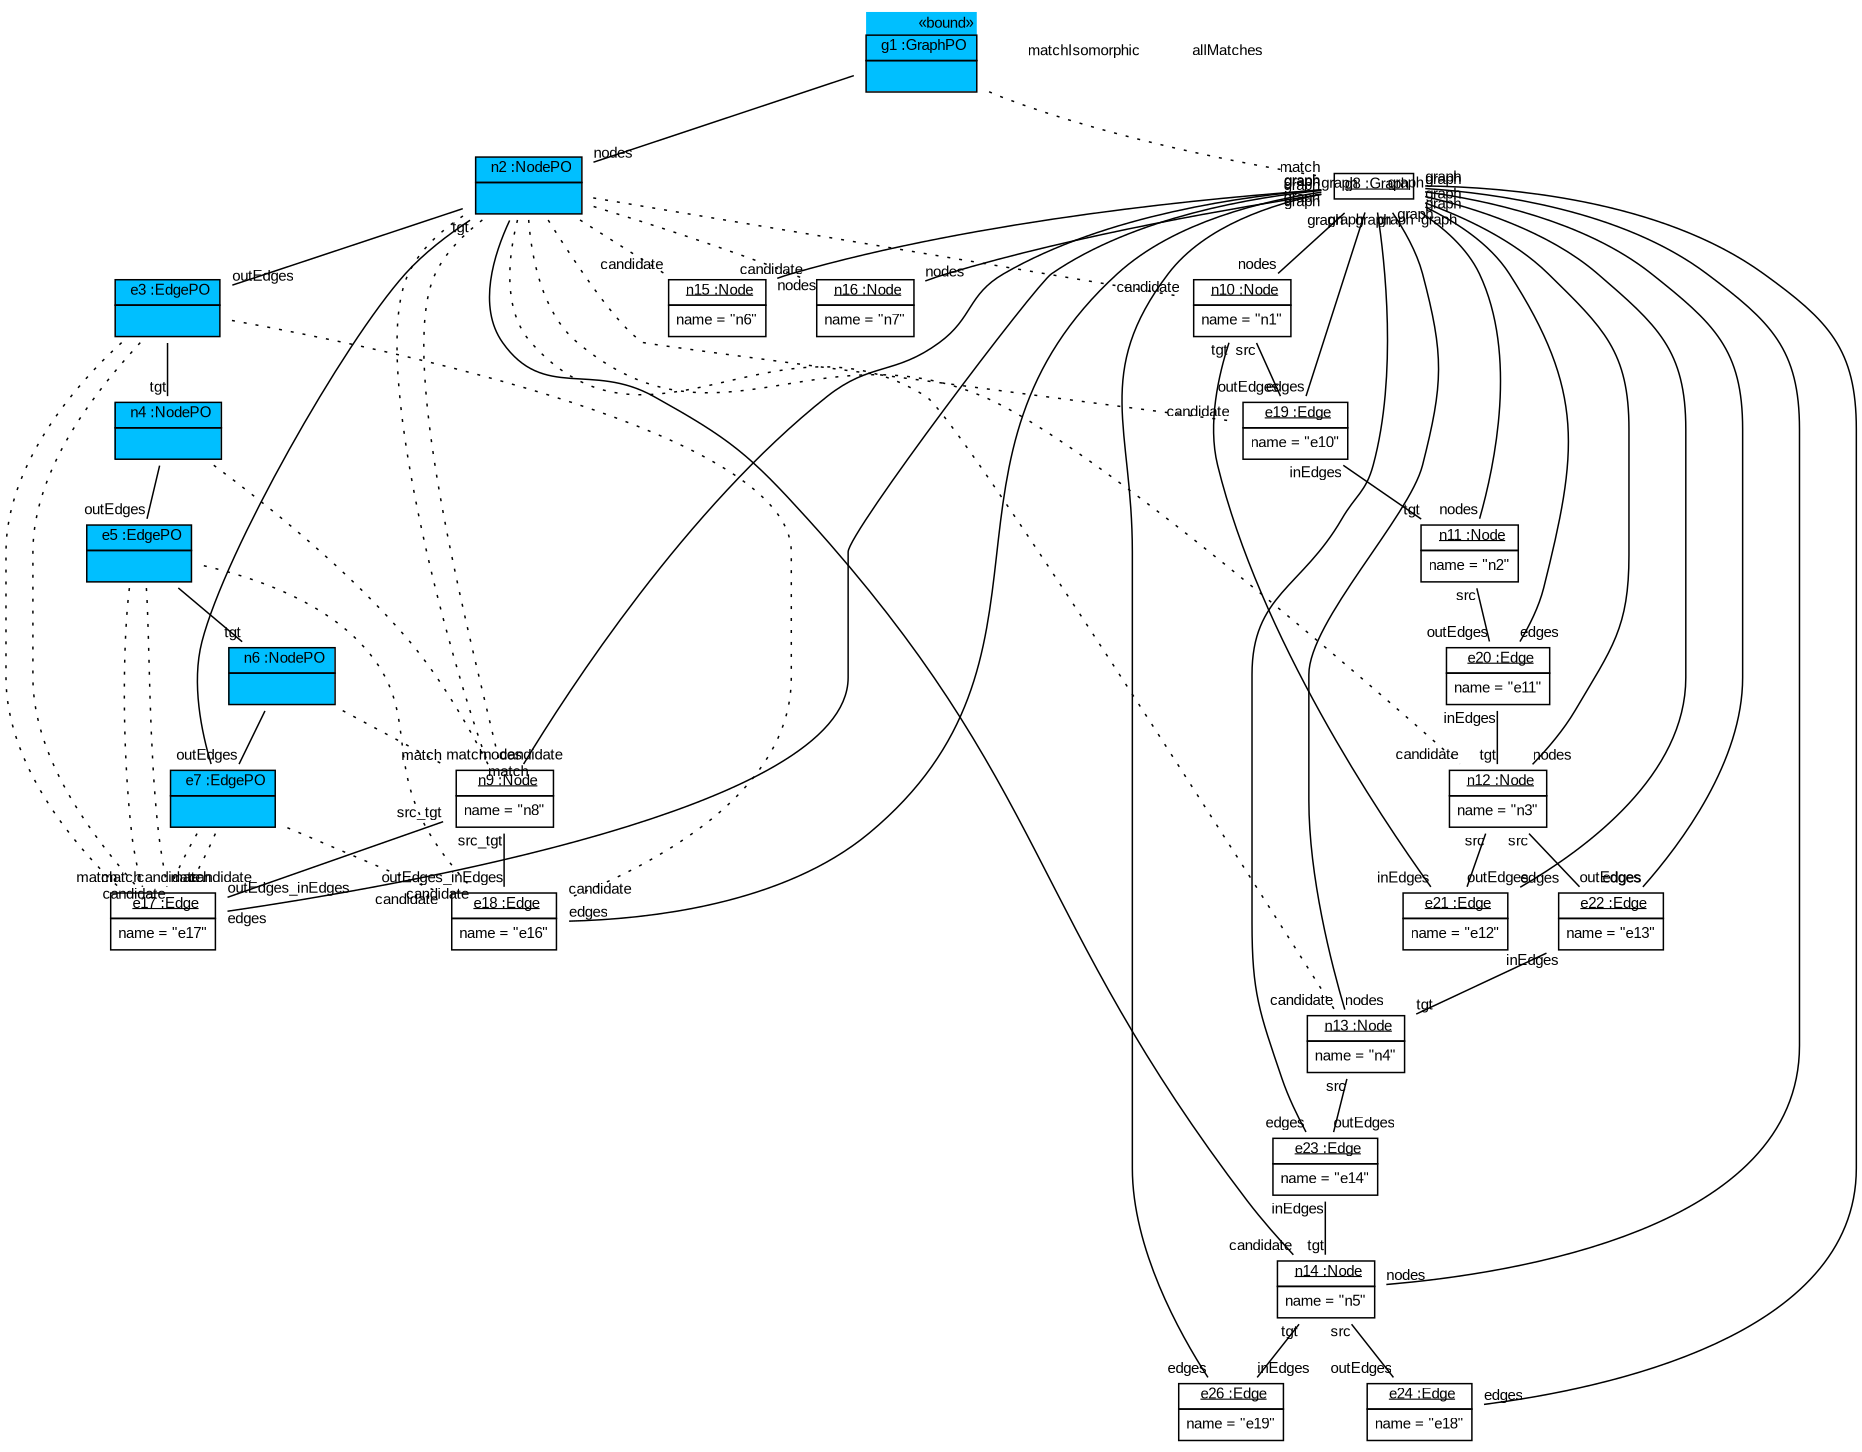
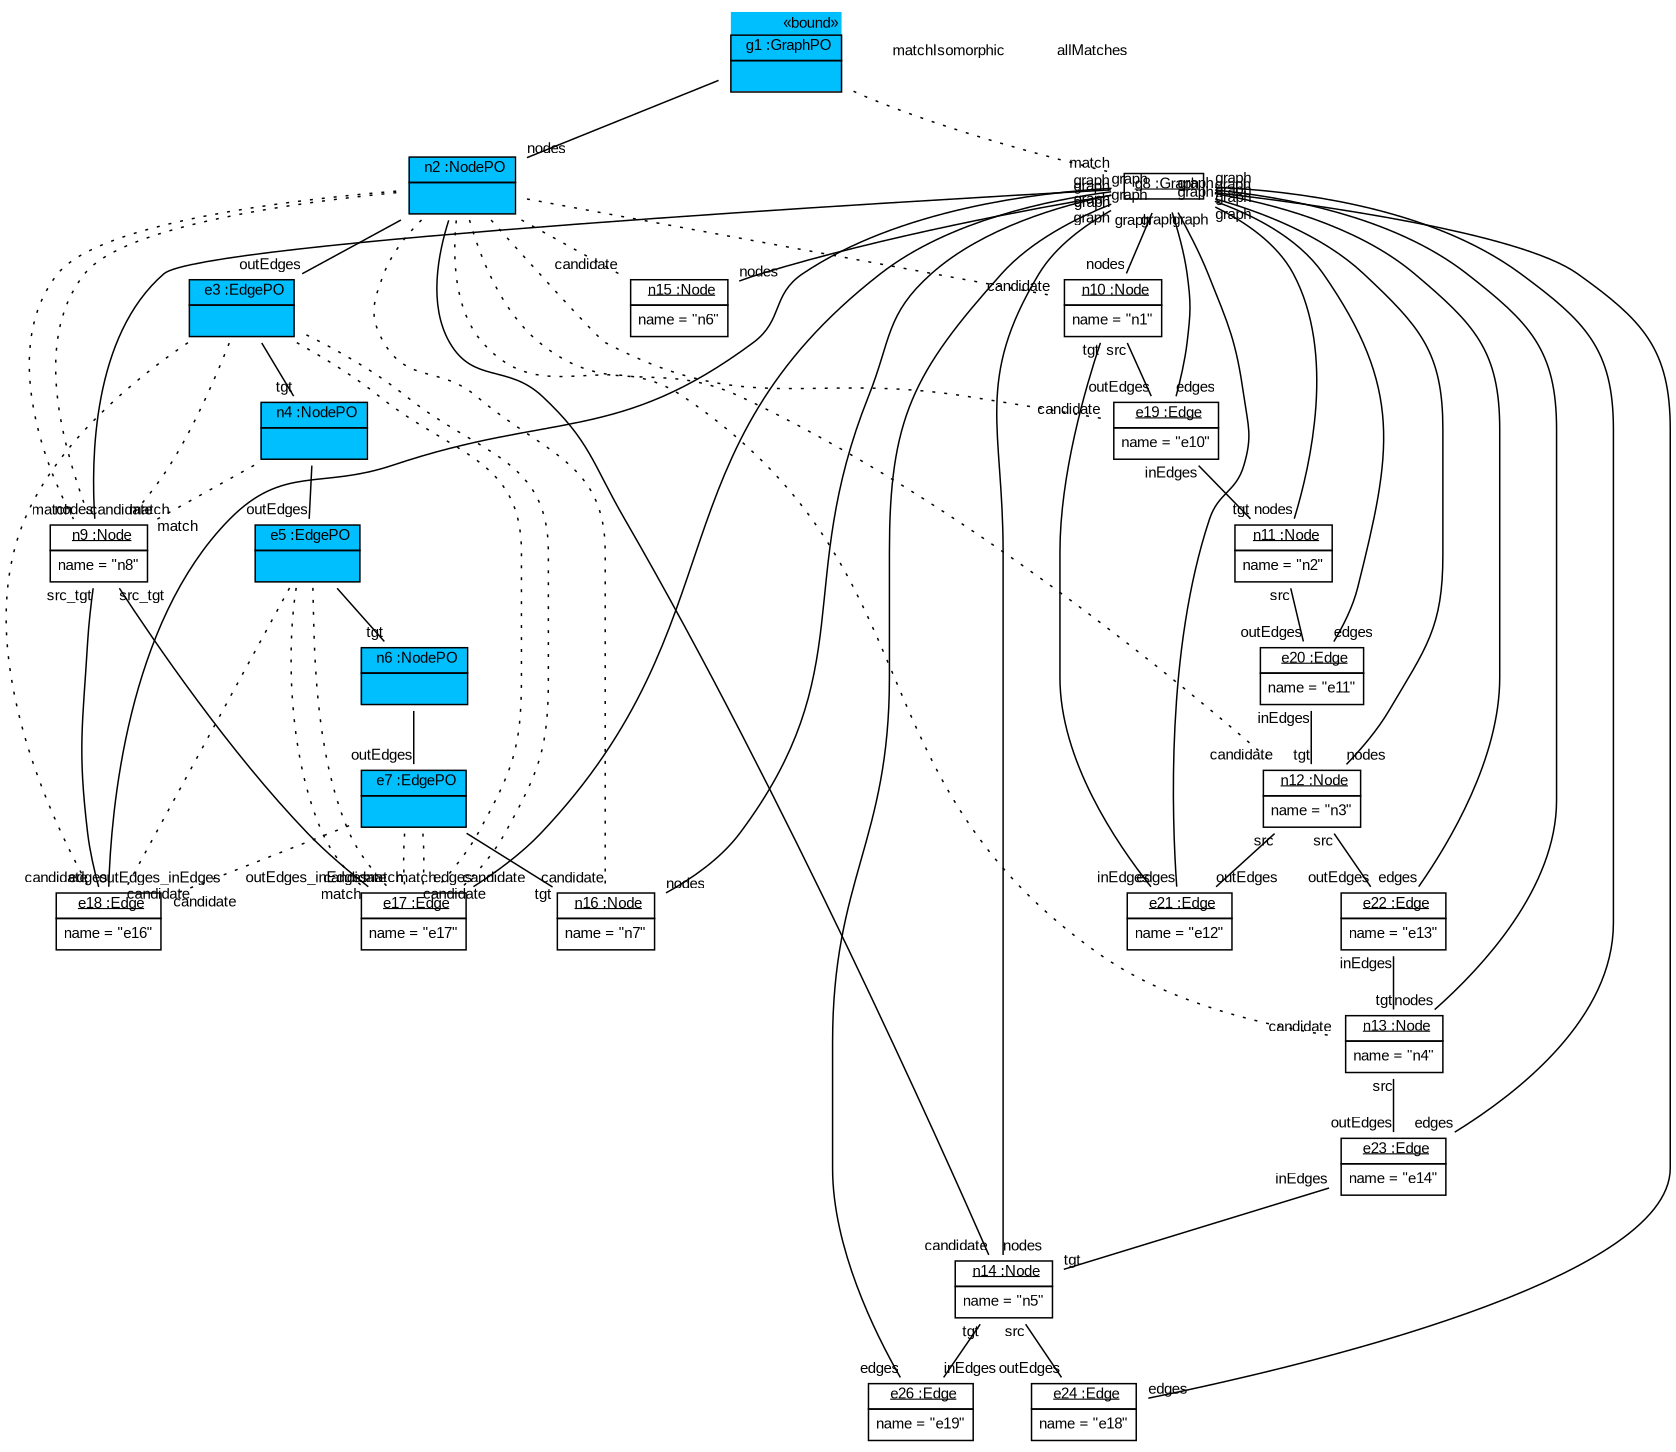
edge "n2 :NodePO" -- "e7 :EdgePO": now "n16 :Node" -- "e7 :EdgePO"
edge "n6 :NodePO" -- "n9 :Node": now "e3 :EdgePO" -- "n9 :Node"
